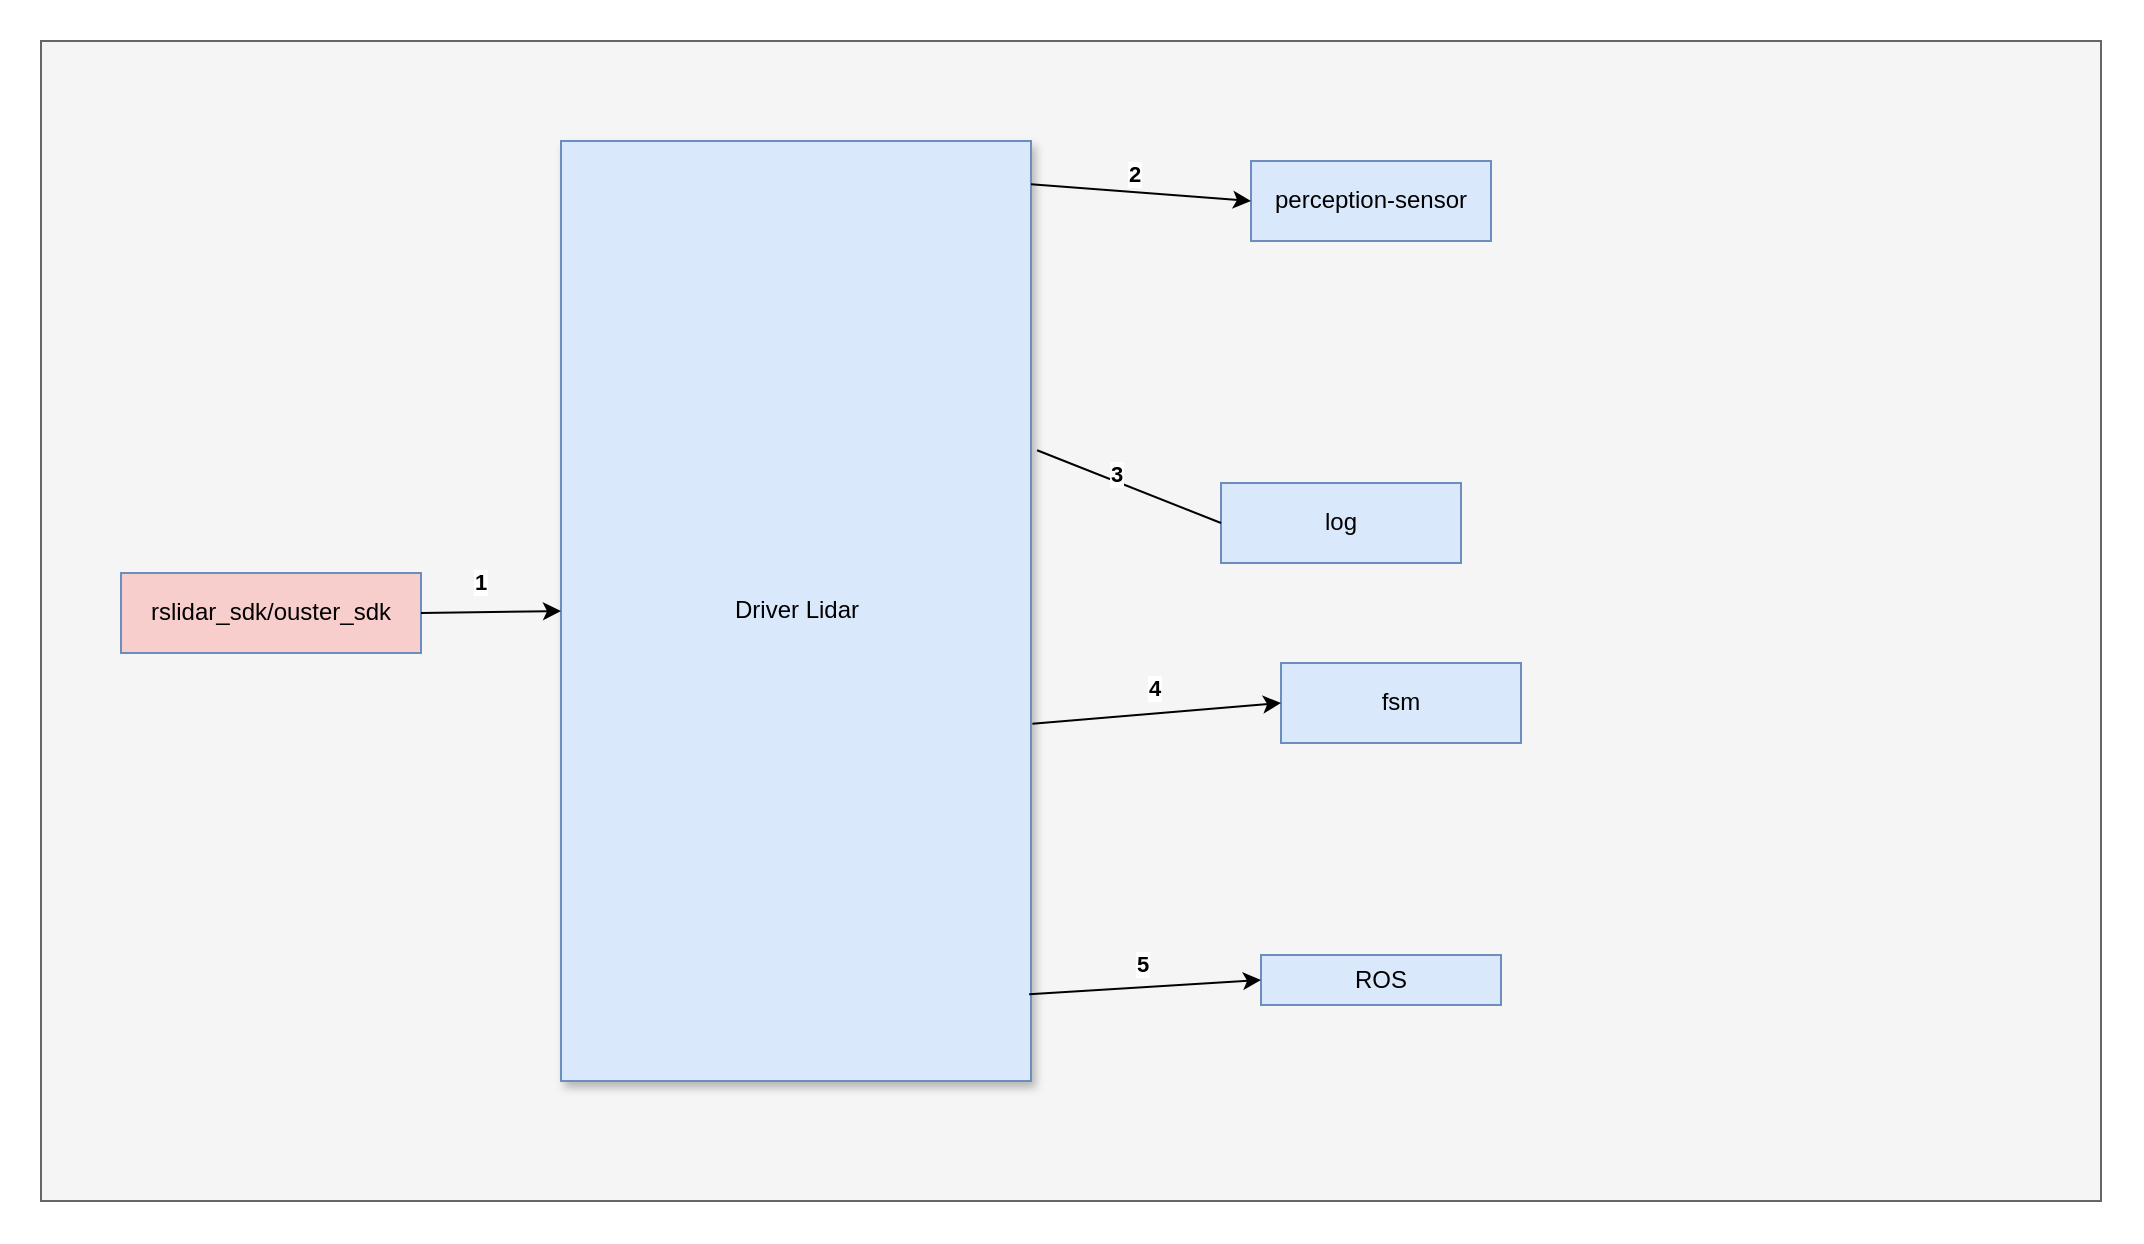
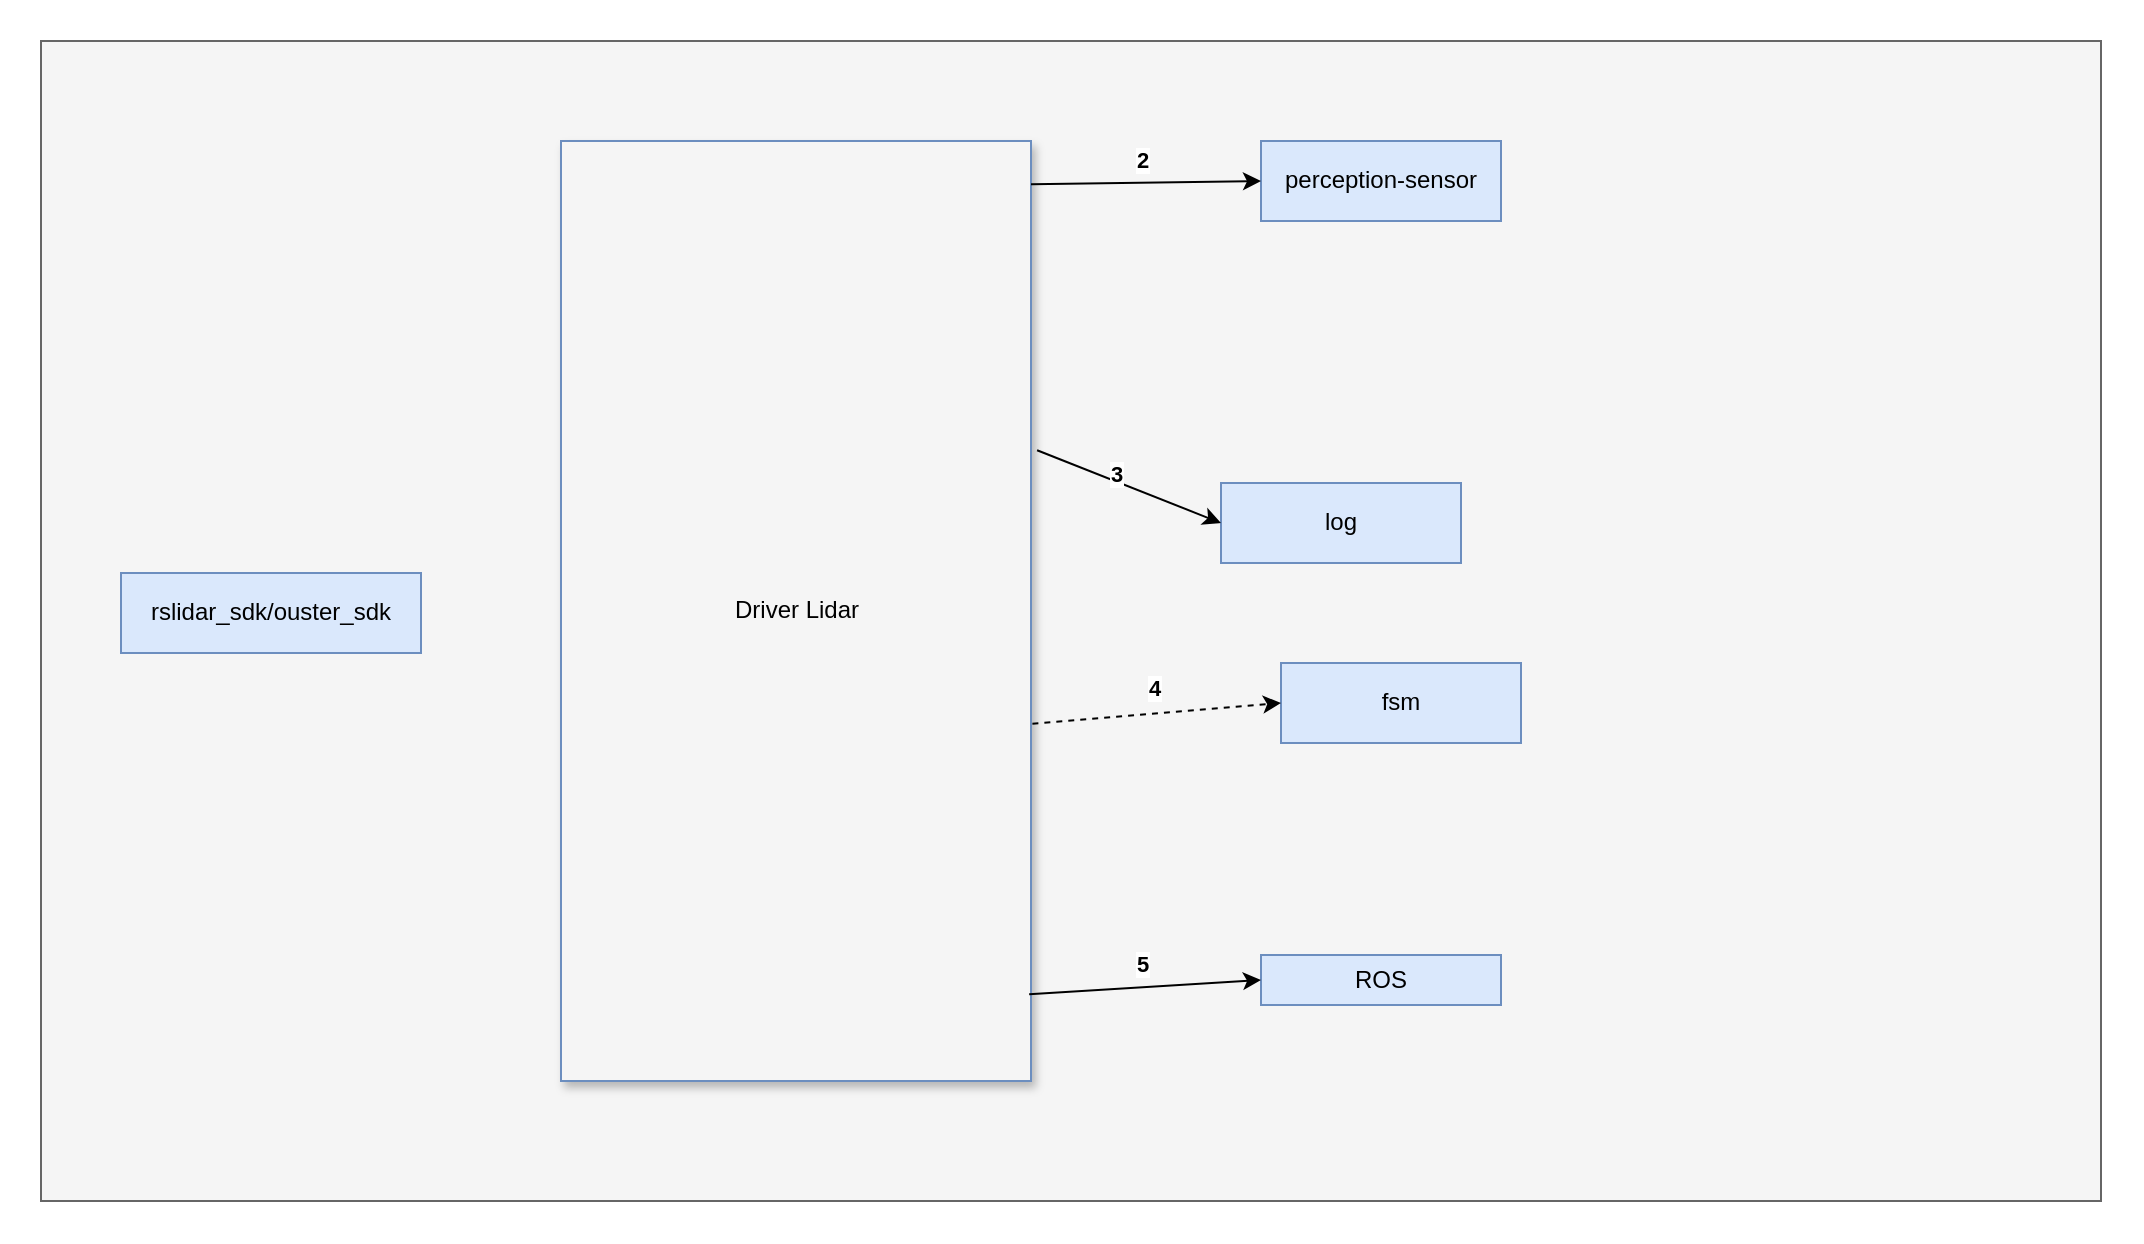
node "perception-sensor": moved (1371, 201) -> (1381, 181)
edge "log" -- "Driver Lidar": arrowhead none -> classic
node "Driver Lidar": fillcolor #dae8fc -> #f5f5f5
edge "rslidar_sdk/ouster_sdk" -> "Driver Lidar": removed, label "1"
node "rslidar_sdk/ouster_sdk": fillcolor #f8cecc -> #dae8fc
edge "Driver Lidar" -> "fsm": style solid -> dashed
